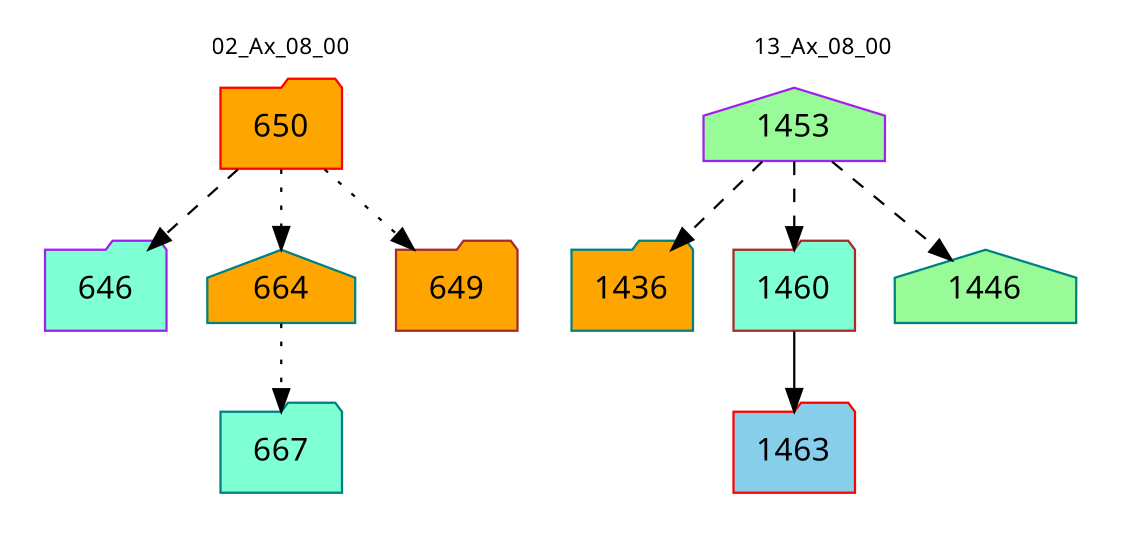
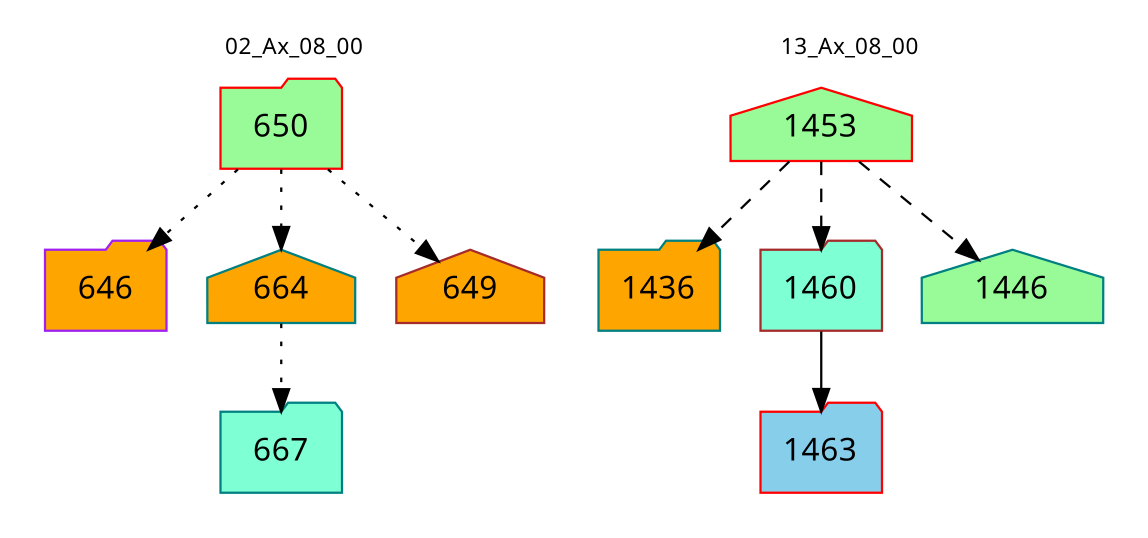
node "650": fillcolor orange -> palegreen
node "1453": color purple -> red
edge "650" -> "646": style dashed -> dotted
node "646": fillcolor aquamarine -> orange
node "649": shape folder -> house
